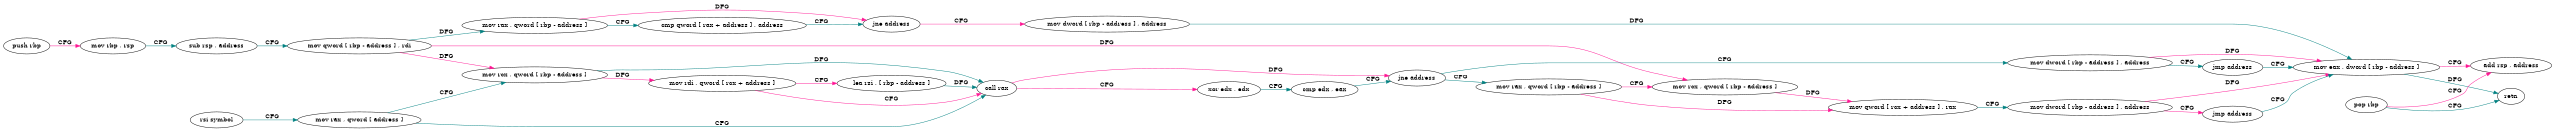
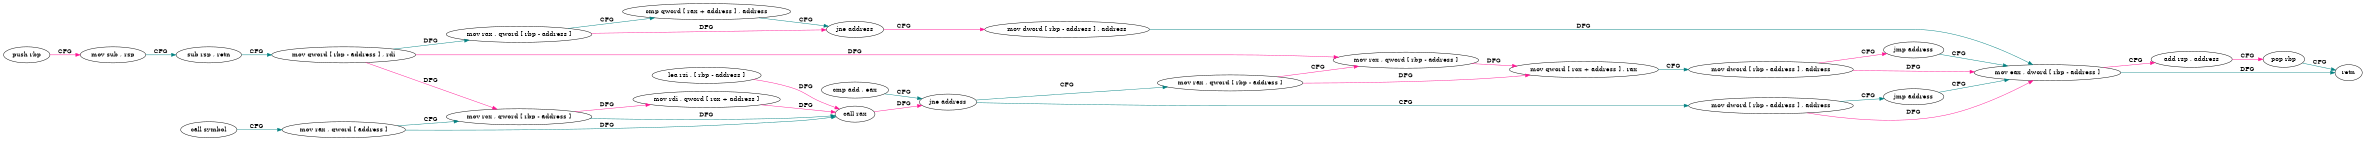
node "mov rbp , rsp": label "mov rbp , rsp" -> "mov sub , rsp"
node "sub rsp , address": label "sub rsp , address" -> "sub rsp , retn"
edge "mov rdi , qword [ rcx + address ]" -> "lea rsi , [ rbp - address ]": removed, label "CFG"
edge "lea rsi , [ rbp - address ]" -> "call rax": color teal -> deeppink
node "xor edx , edx": removed
node "cmp edx , eax": label "cmp edx , eax" -> "cmp add , eax"
edge "mov rdi , qword [ rcx + address ]" -> "call rax": label "CFG" -> "DFG"
edge "pop rbp" -> "add rsp , address": reversed
node "rsi symbol": label "rsi symbol" -> "call symbol"
edge "mov rax , qword [ address ]" -> "call rax": label "CFG" -> "DFG"
